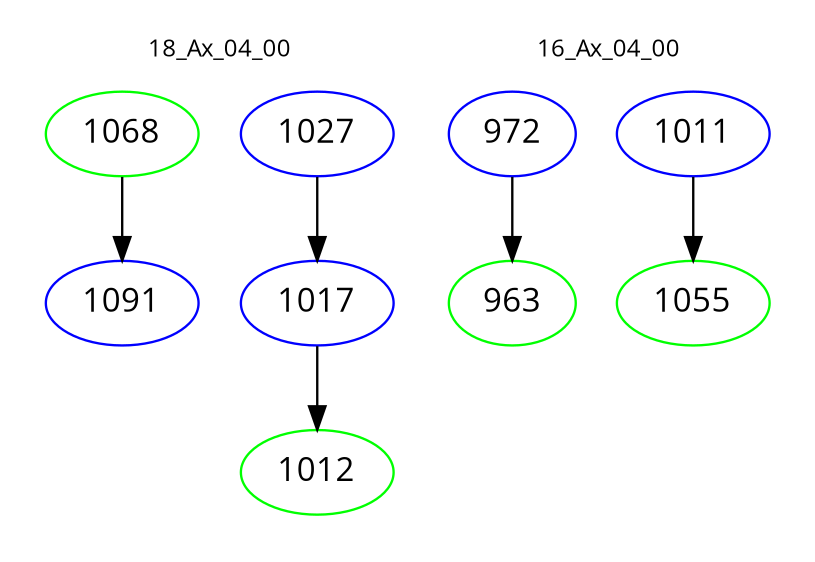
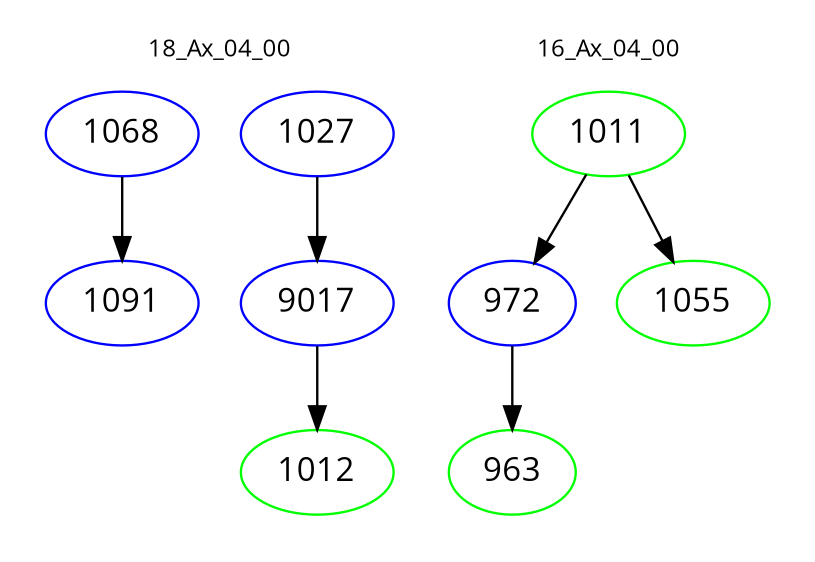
node "1068": color green -> blue
node "1011": color blue -> green
edge "1011" -> "972": added
node "1017": label "1017" -> "9017"
